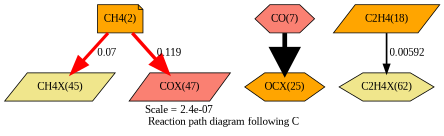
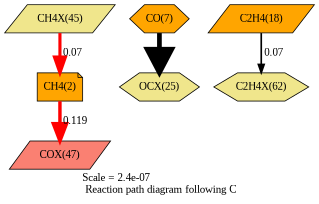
node "CO(7)": fillcolor salmon -> orange
edge "CH4(2)" -> "CH4X(45)": reversed
edge "C2H4(18)" -> "C2H4X(62)": label " 0.00592" -> " 0.07"
node "OCX(25)": fillcolor orange -> khaki
